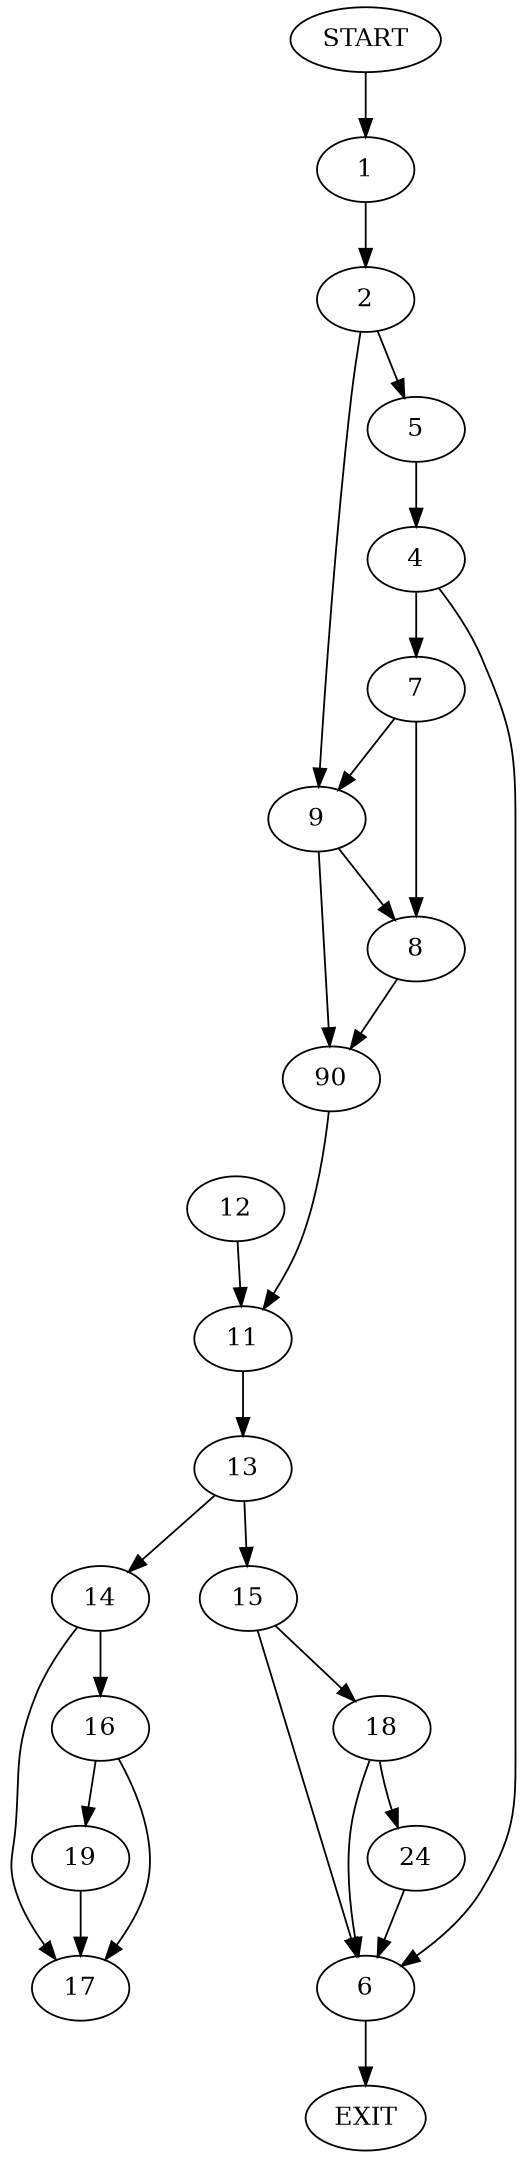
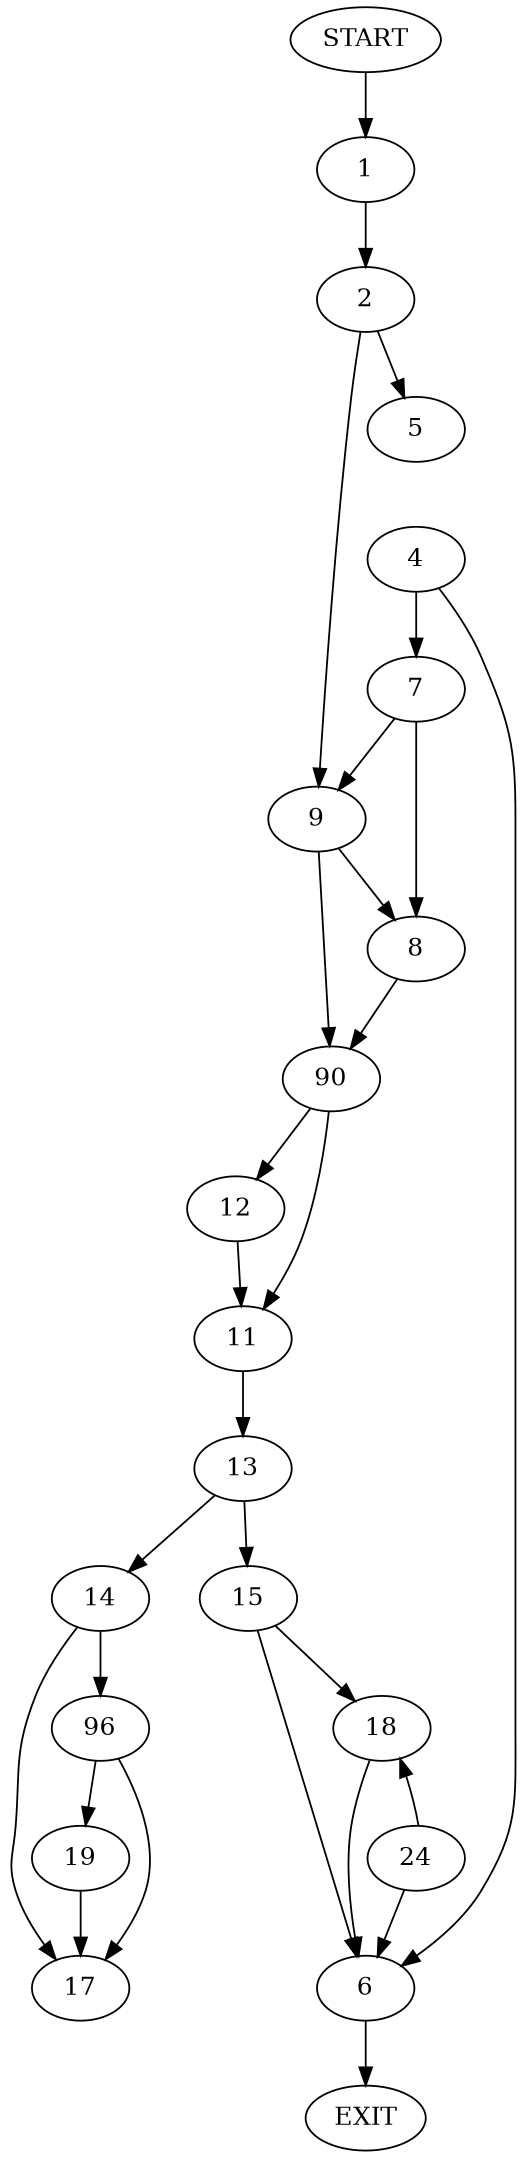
edge "5" -> "4": removed
edge "90" -> "12": added
node "16": label "16" -> "96"
edge "18" -> "24": reversed
